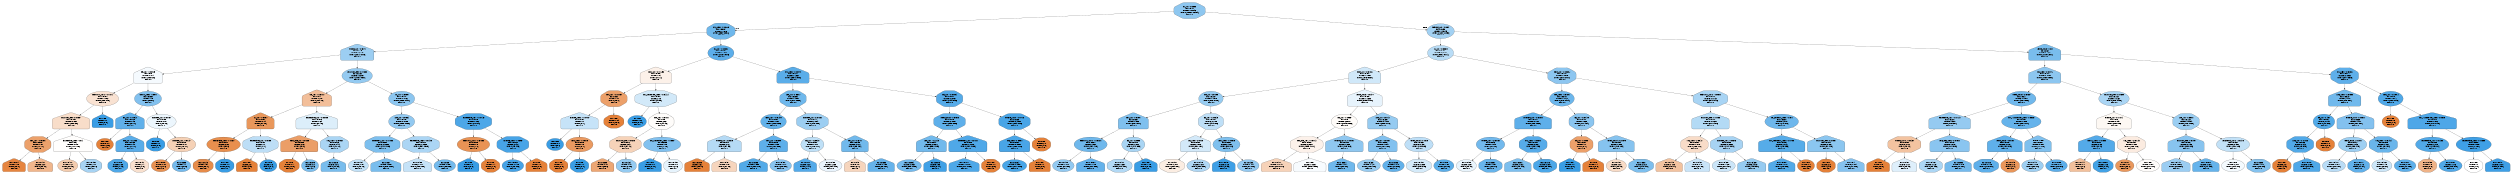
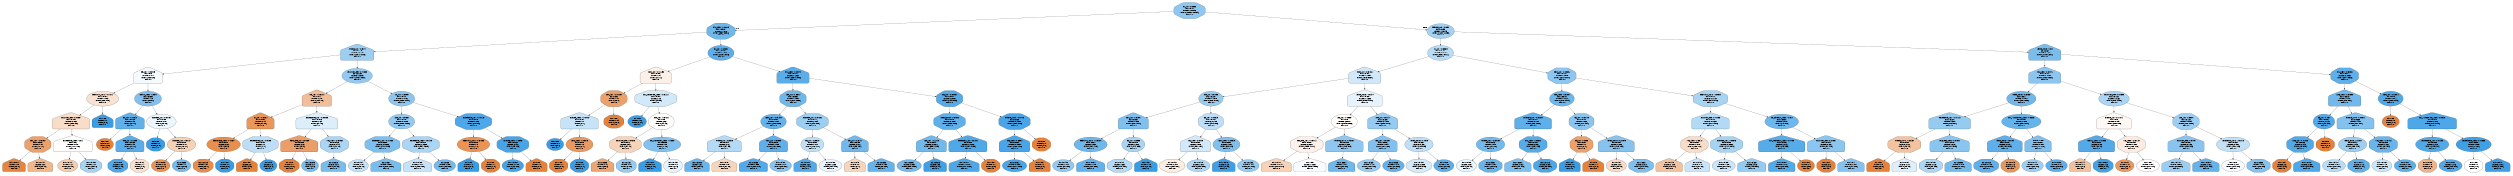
node "gini = 0.315 samples = 34 value = [10, 41] class = 1": fillcolor #e58139 -> #69b5eb
